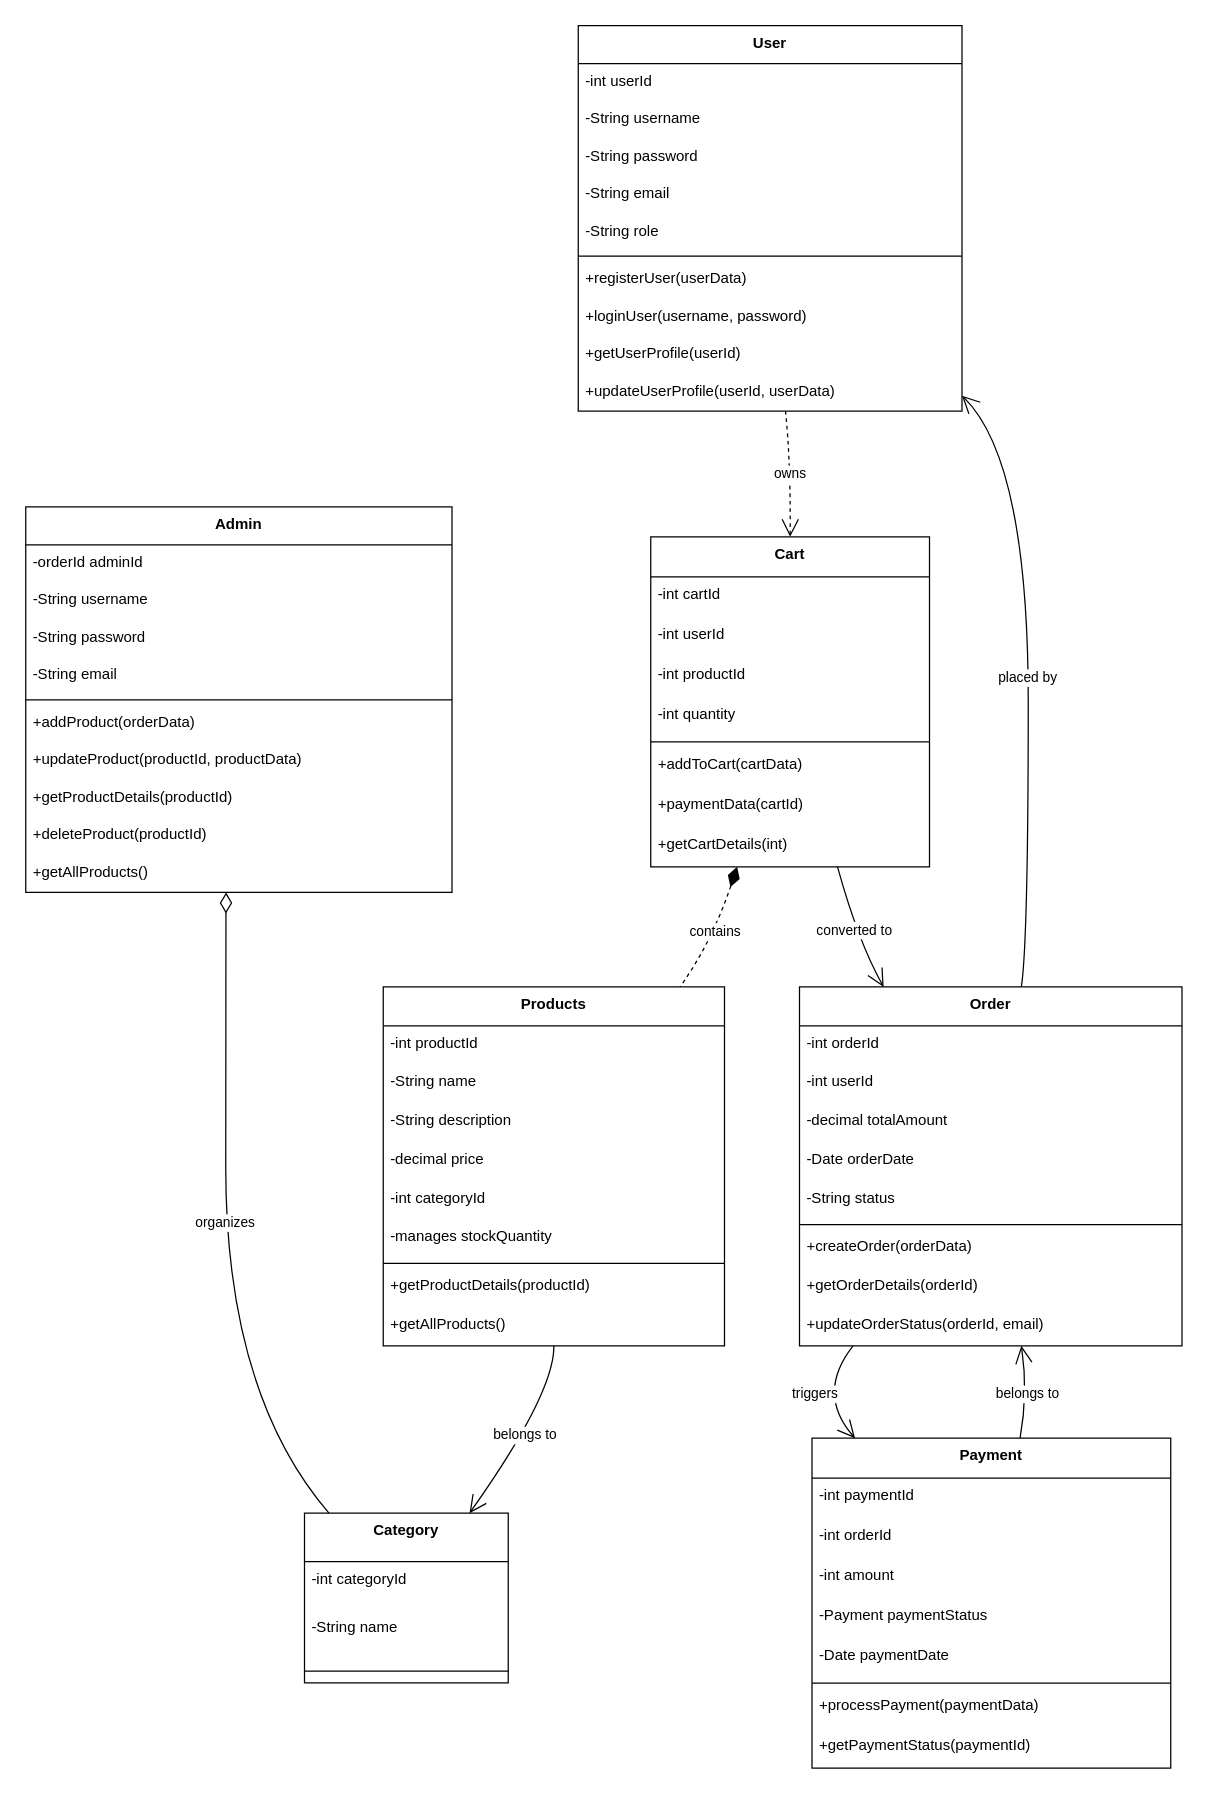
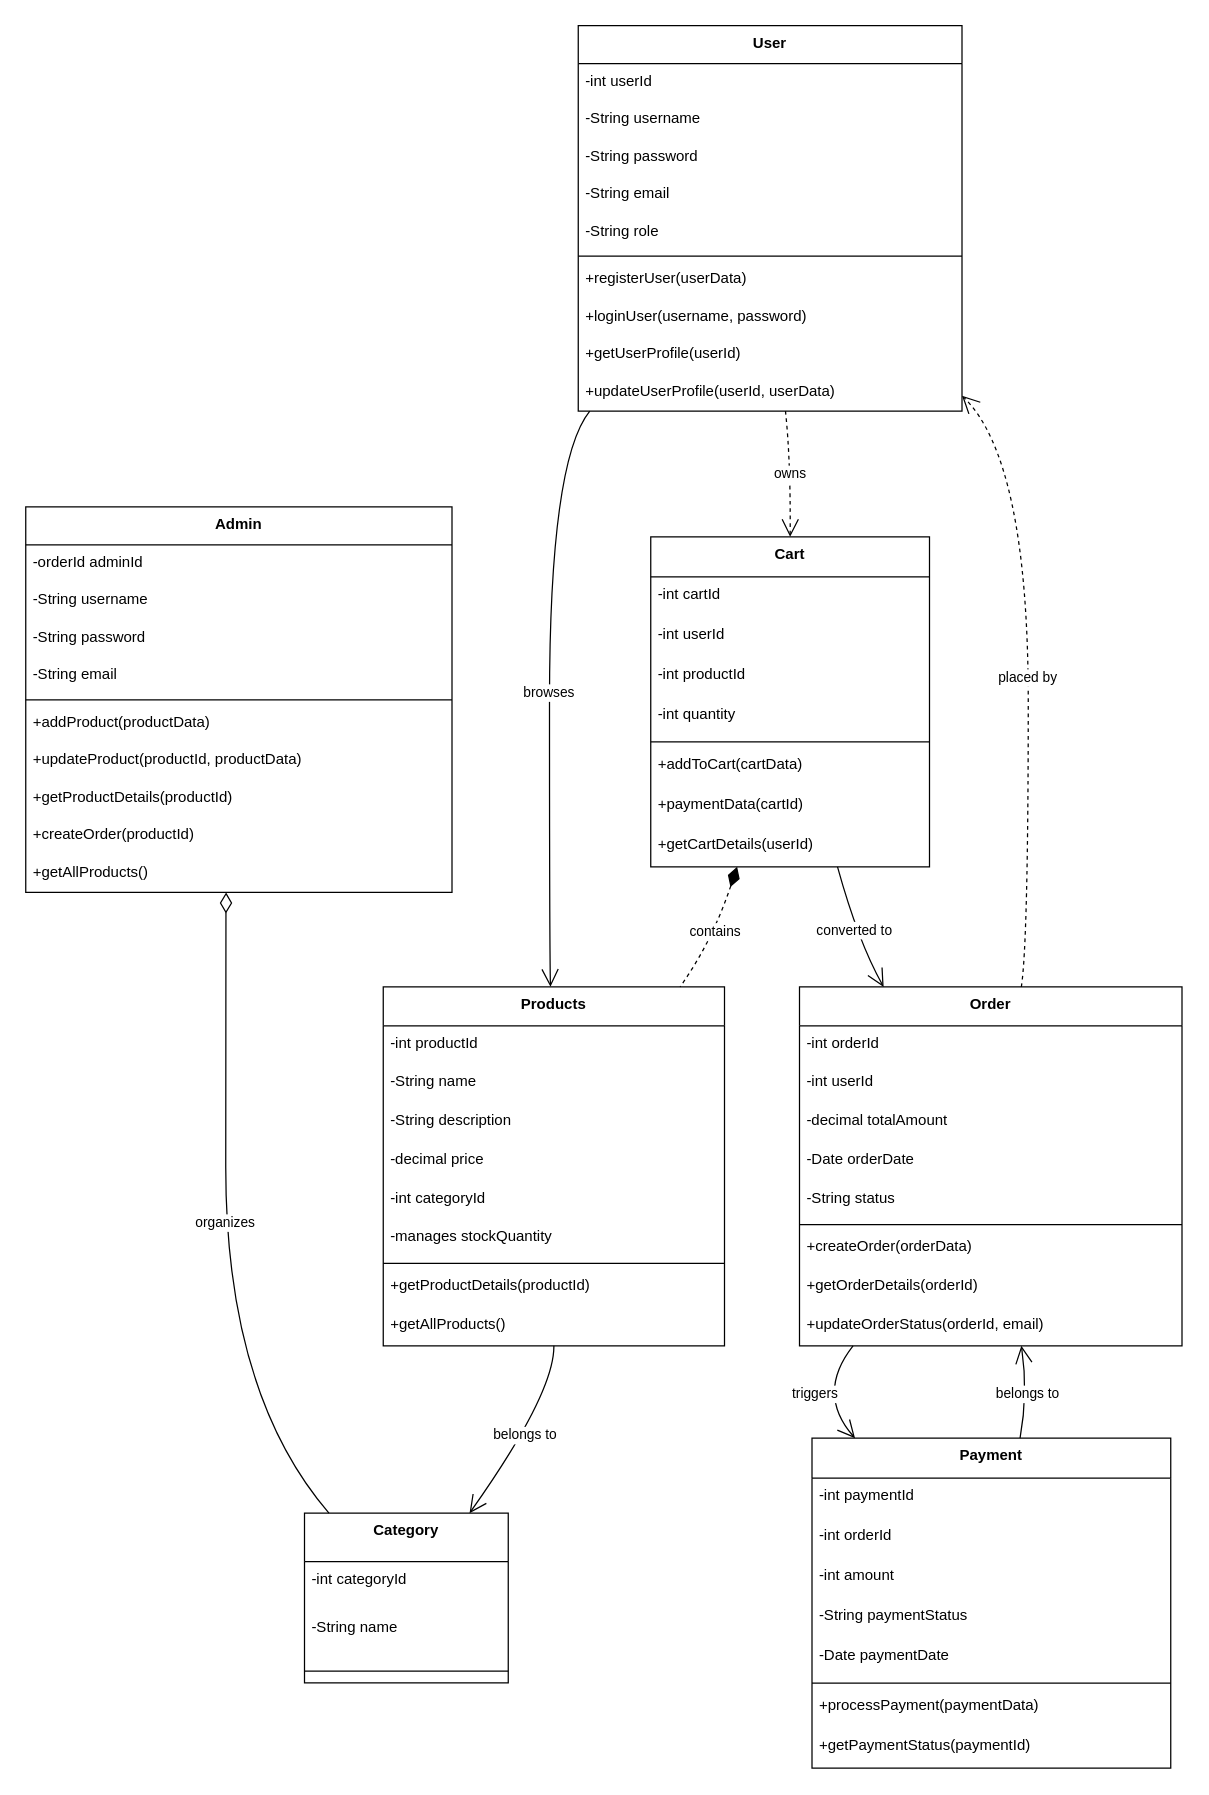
edge "User" -> "Products": added, label "browses"
node "+addProduct(orderData)": label "+addProduct(orderData)" -> "+addProduct(productData)"
edge "Order" -> "User": style solid -> dashed
node "+deleteProduct(productId)": label "+deleteProduct(productId)" -> "+createOrder(productId)"
node "+getCartDetails(int)": label "+getCartDetails(int)" -> "+getCartDetails(userId)"
node "-Payment paymentStatus": label "-Payment paymentStatus" -> "-String paymentStatus"
